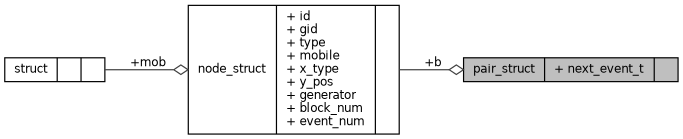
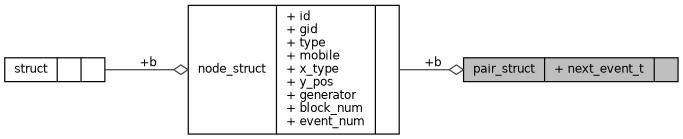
edge "struct" -> "node_struct": label " +mob" -> " +b"
